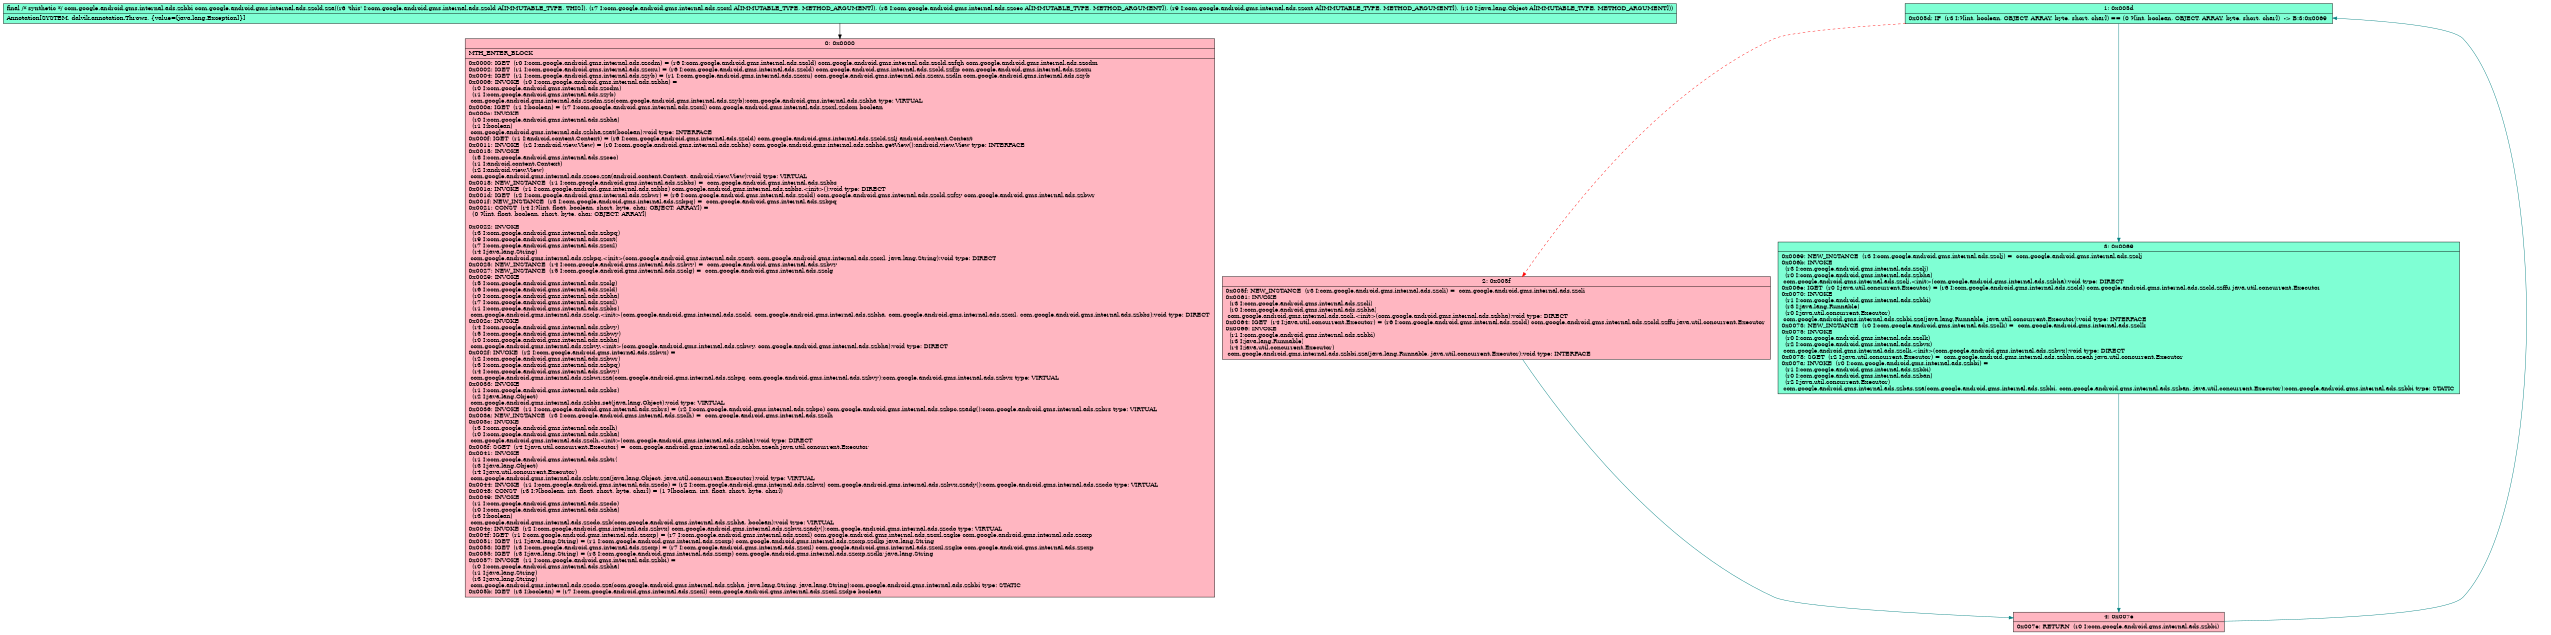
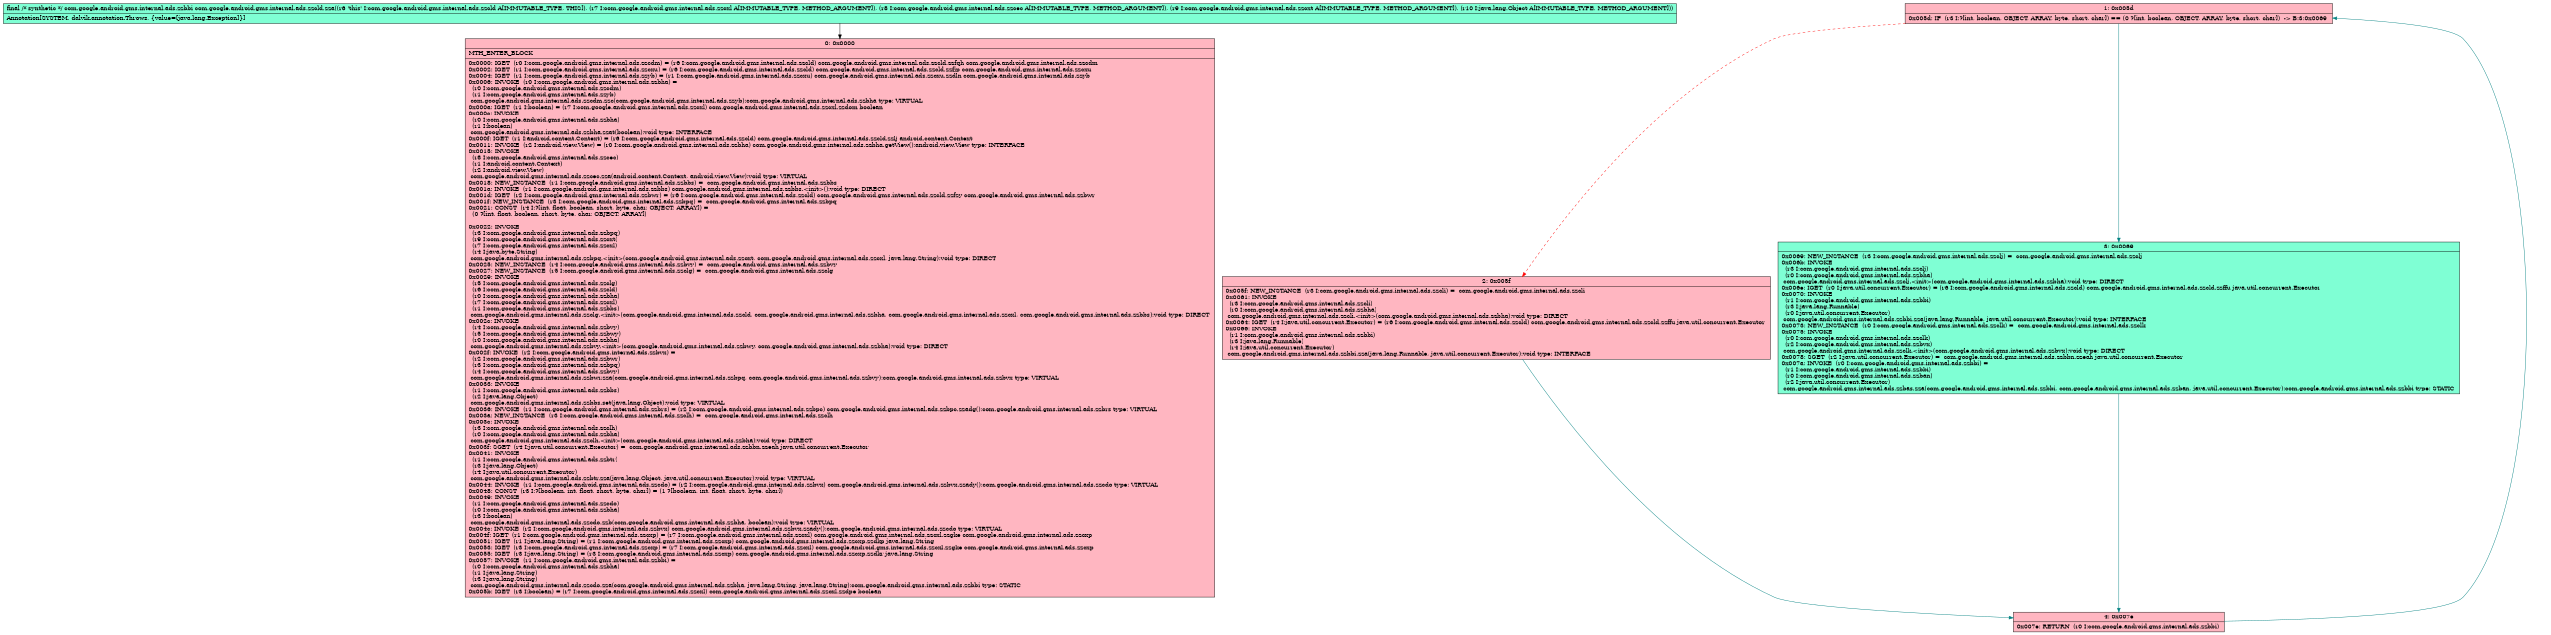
node "1: 0x005d": fillcolor aquamarine -> lightpink
node "0: 0x0000": text "(r4 I:java.lang.String)" -> "(r4 I:java.byte.String)"
